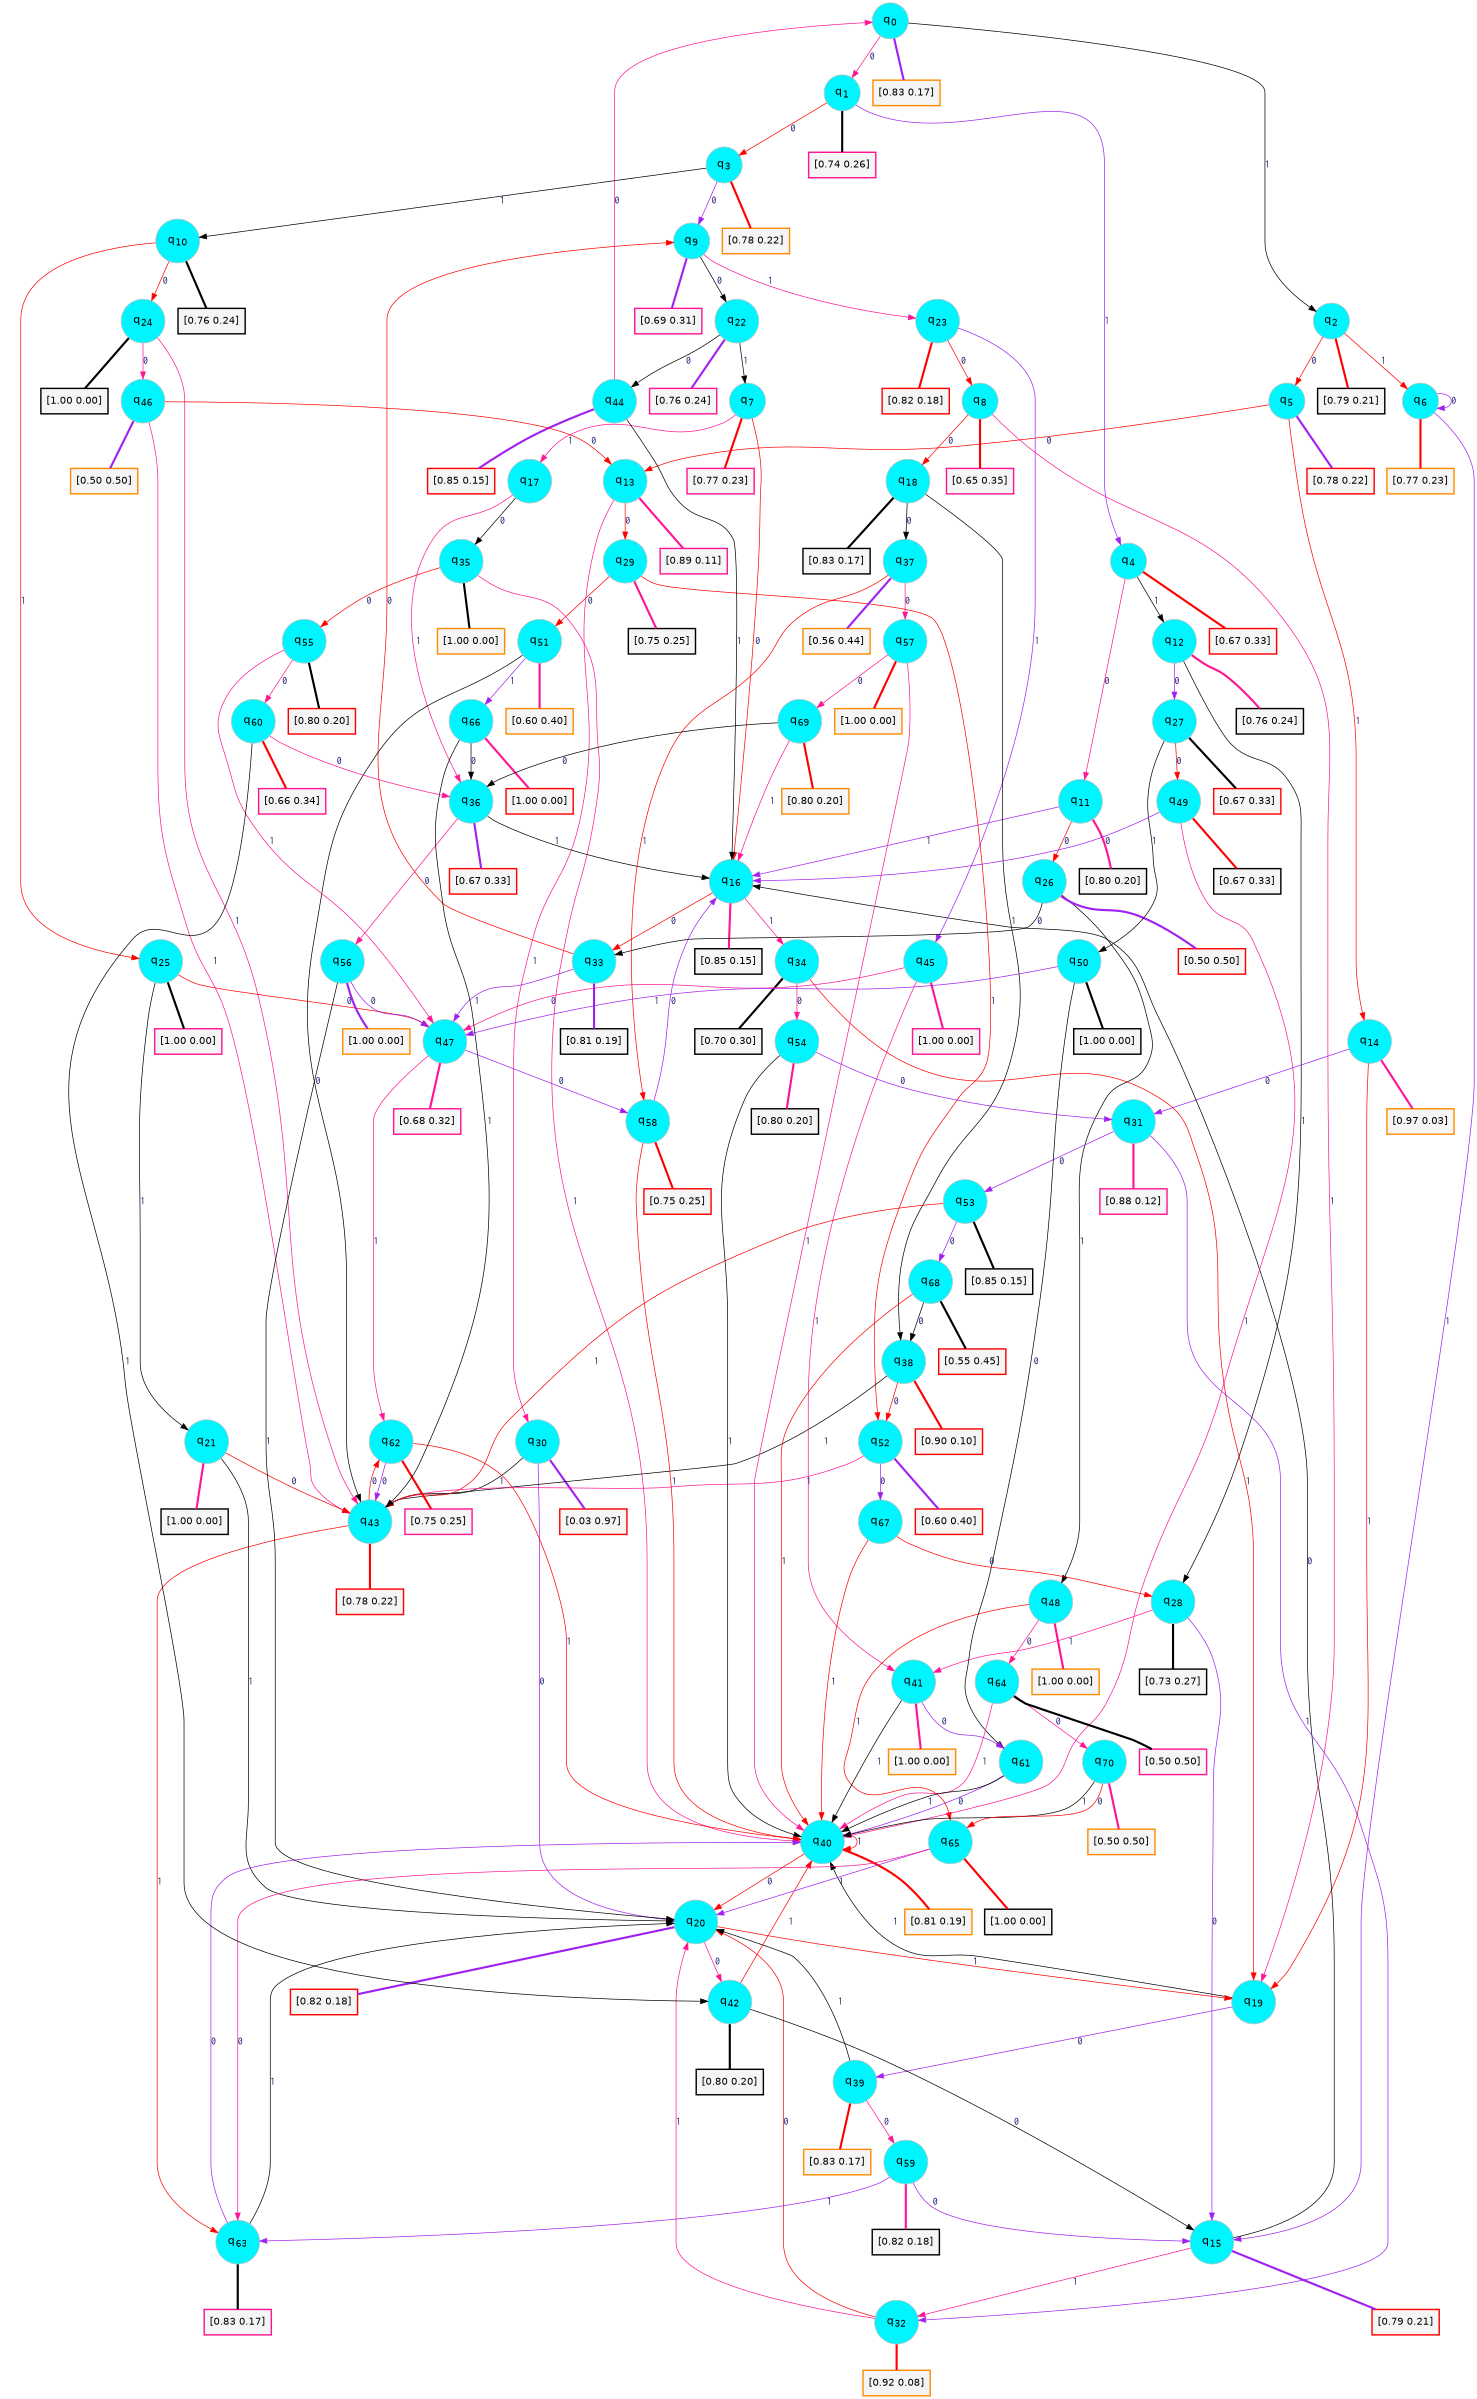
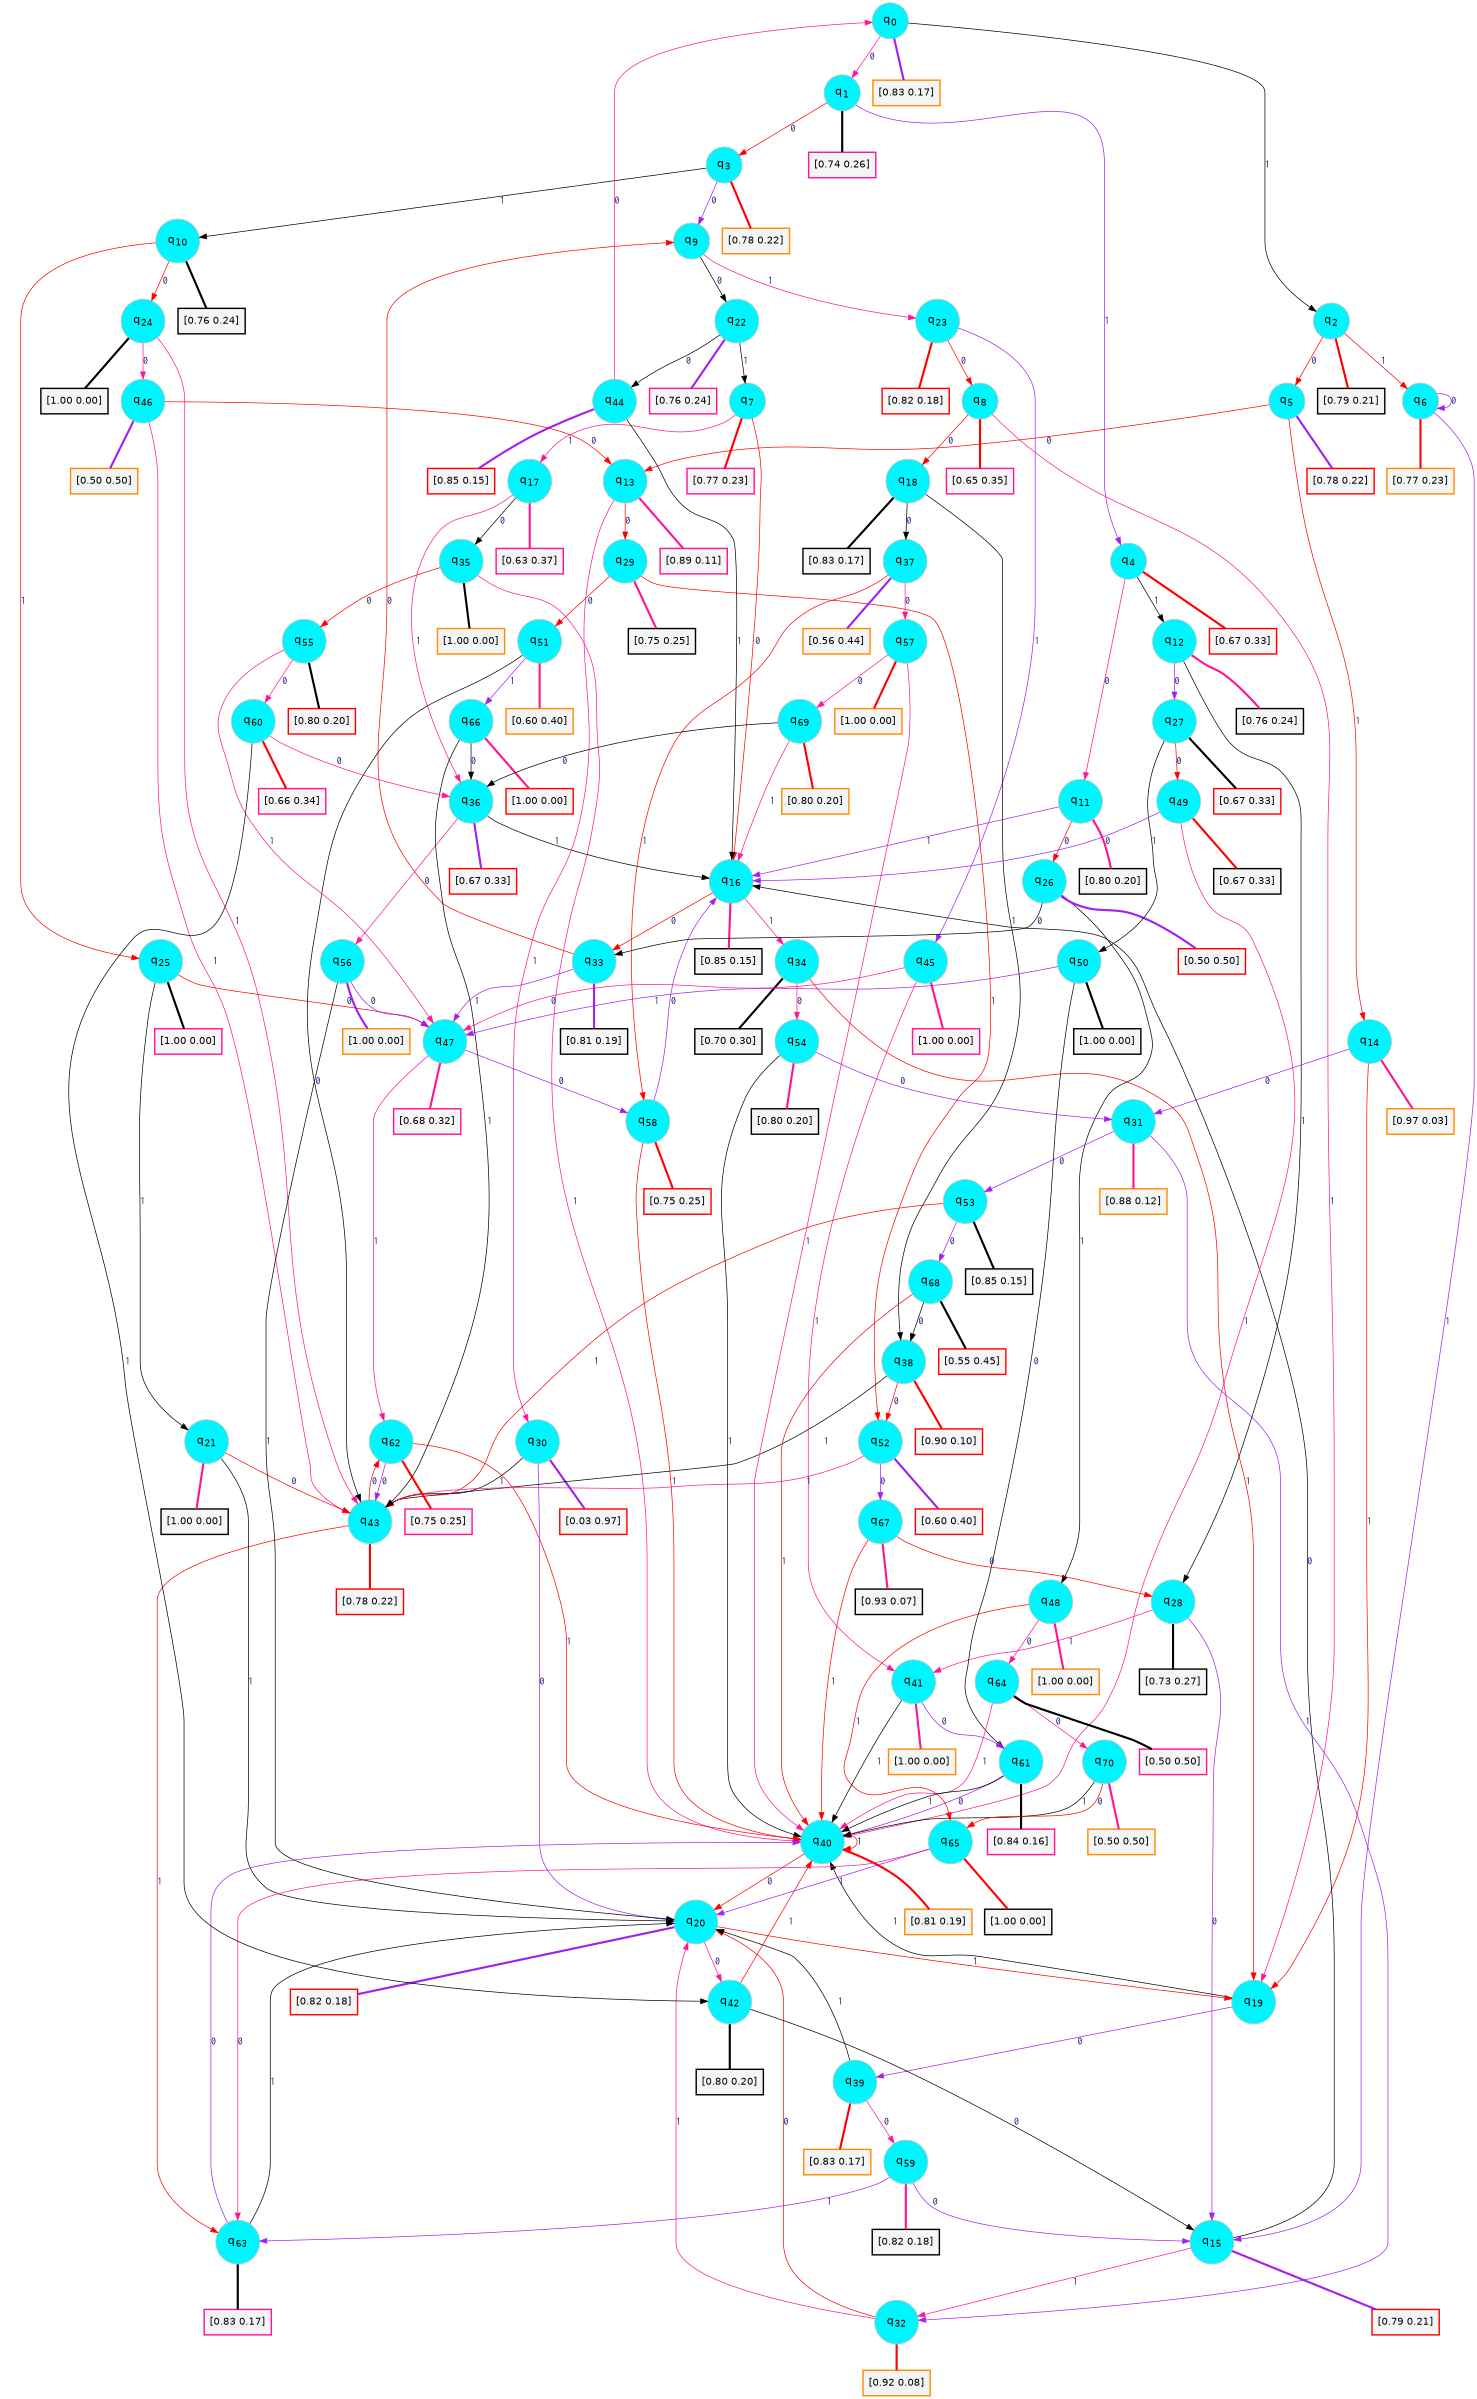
node "[0.69 0.31]": removed
node "[0.63 0.37]": added
node "[0.88 0.12]": color deeppink -> darkorange
node "[0.93 0.07]": added
node "[0.84 0.16]": added
